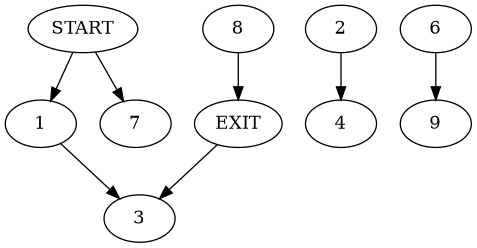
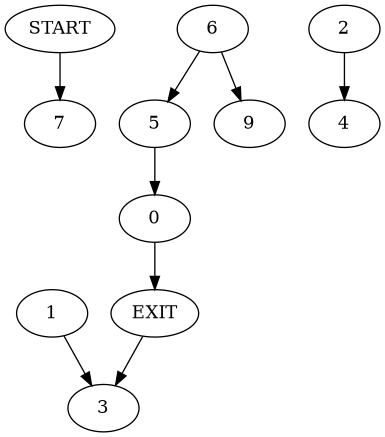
node "8": label "8" -> "0"
edge "START" -> "1": removed
node "5": added
